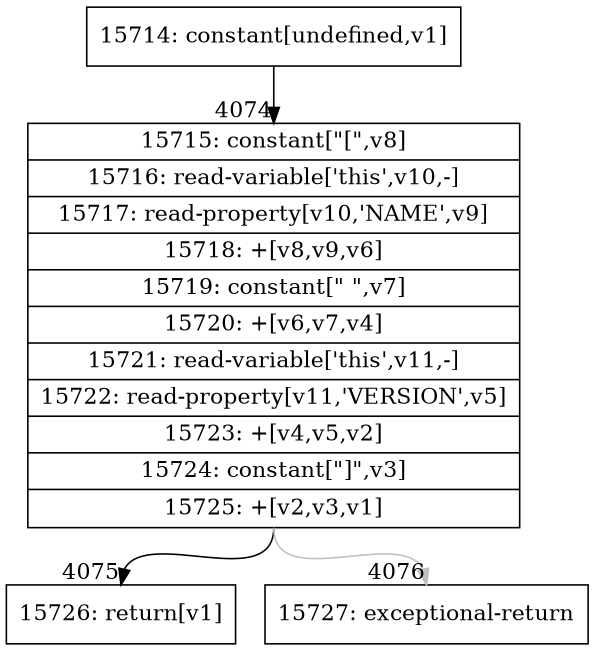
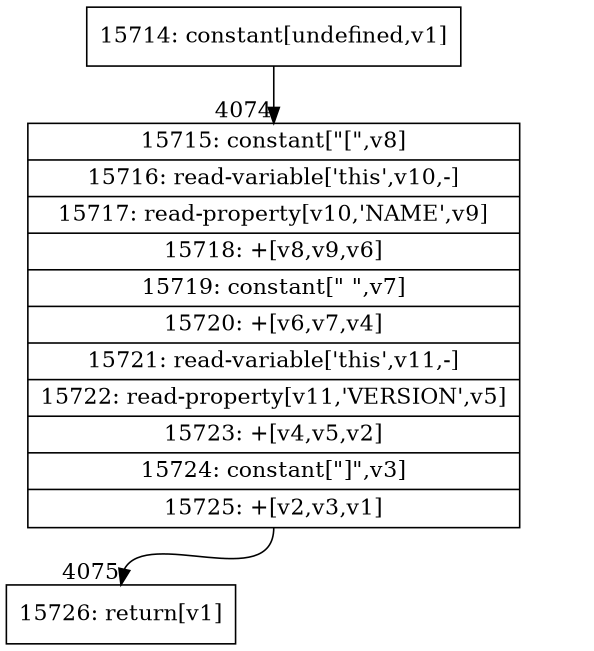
node "15727: exceptional-return": removed
